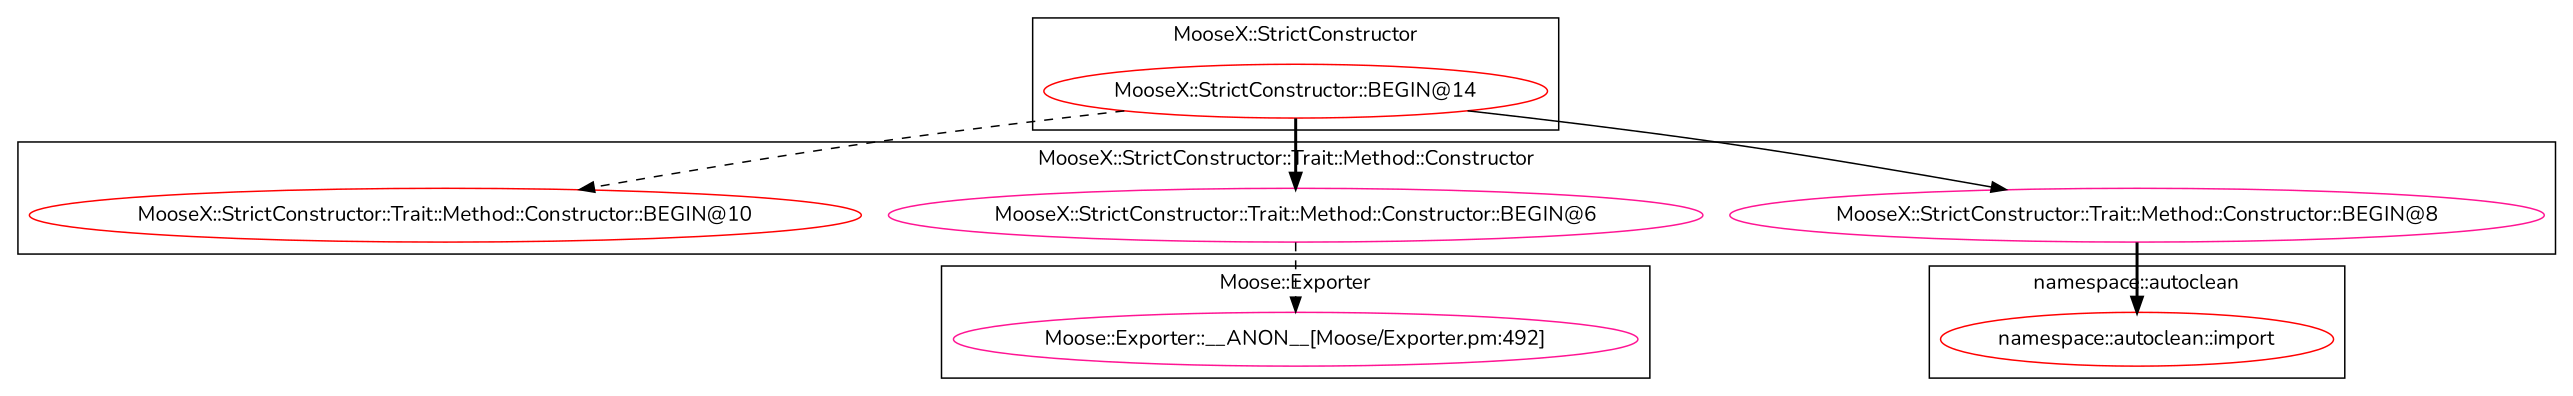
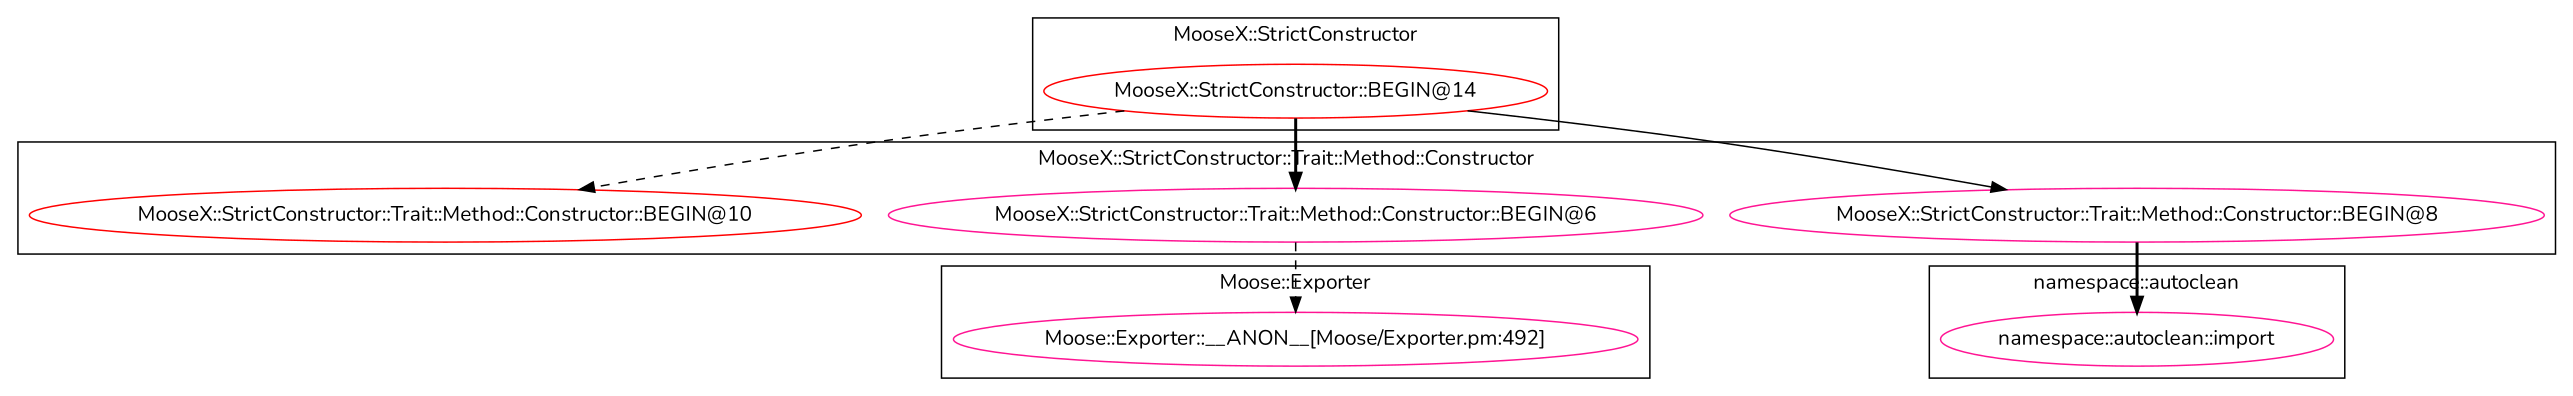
node "namespace::autoclean::import": color red -> deeppink
